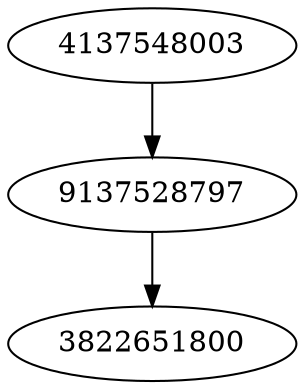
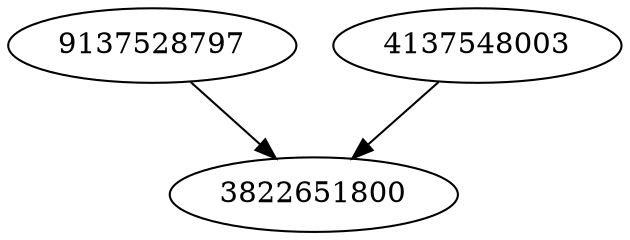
edge "4137548003" -> "9137528797": now "4137548003" -> "3822651800"
